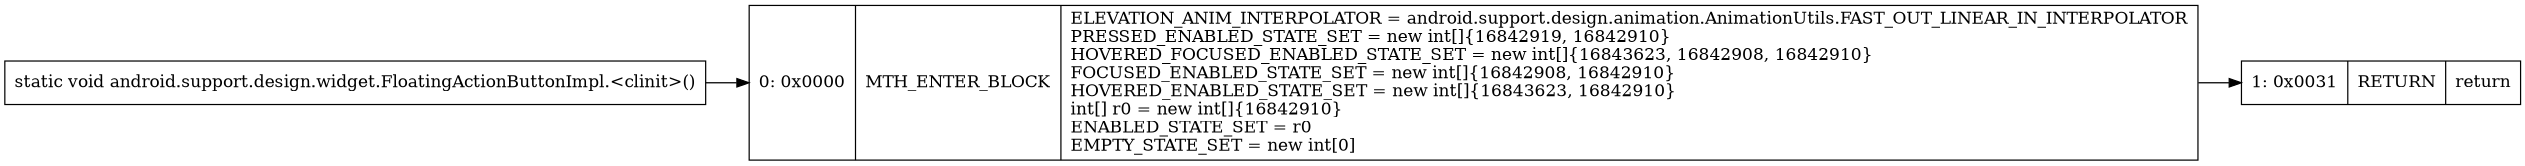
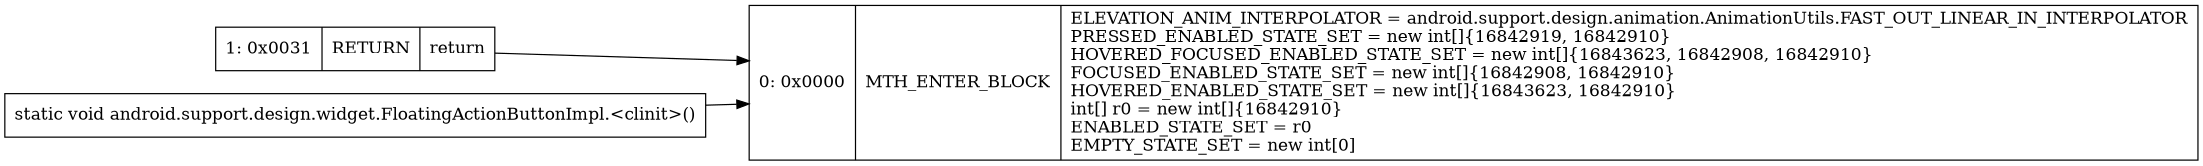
edge "0: 0x0000" -> "1: 0x0031": reversed
